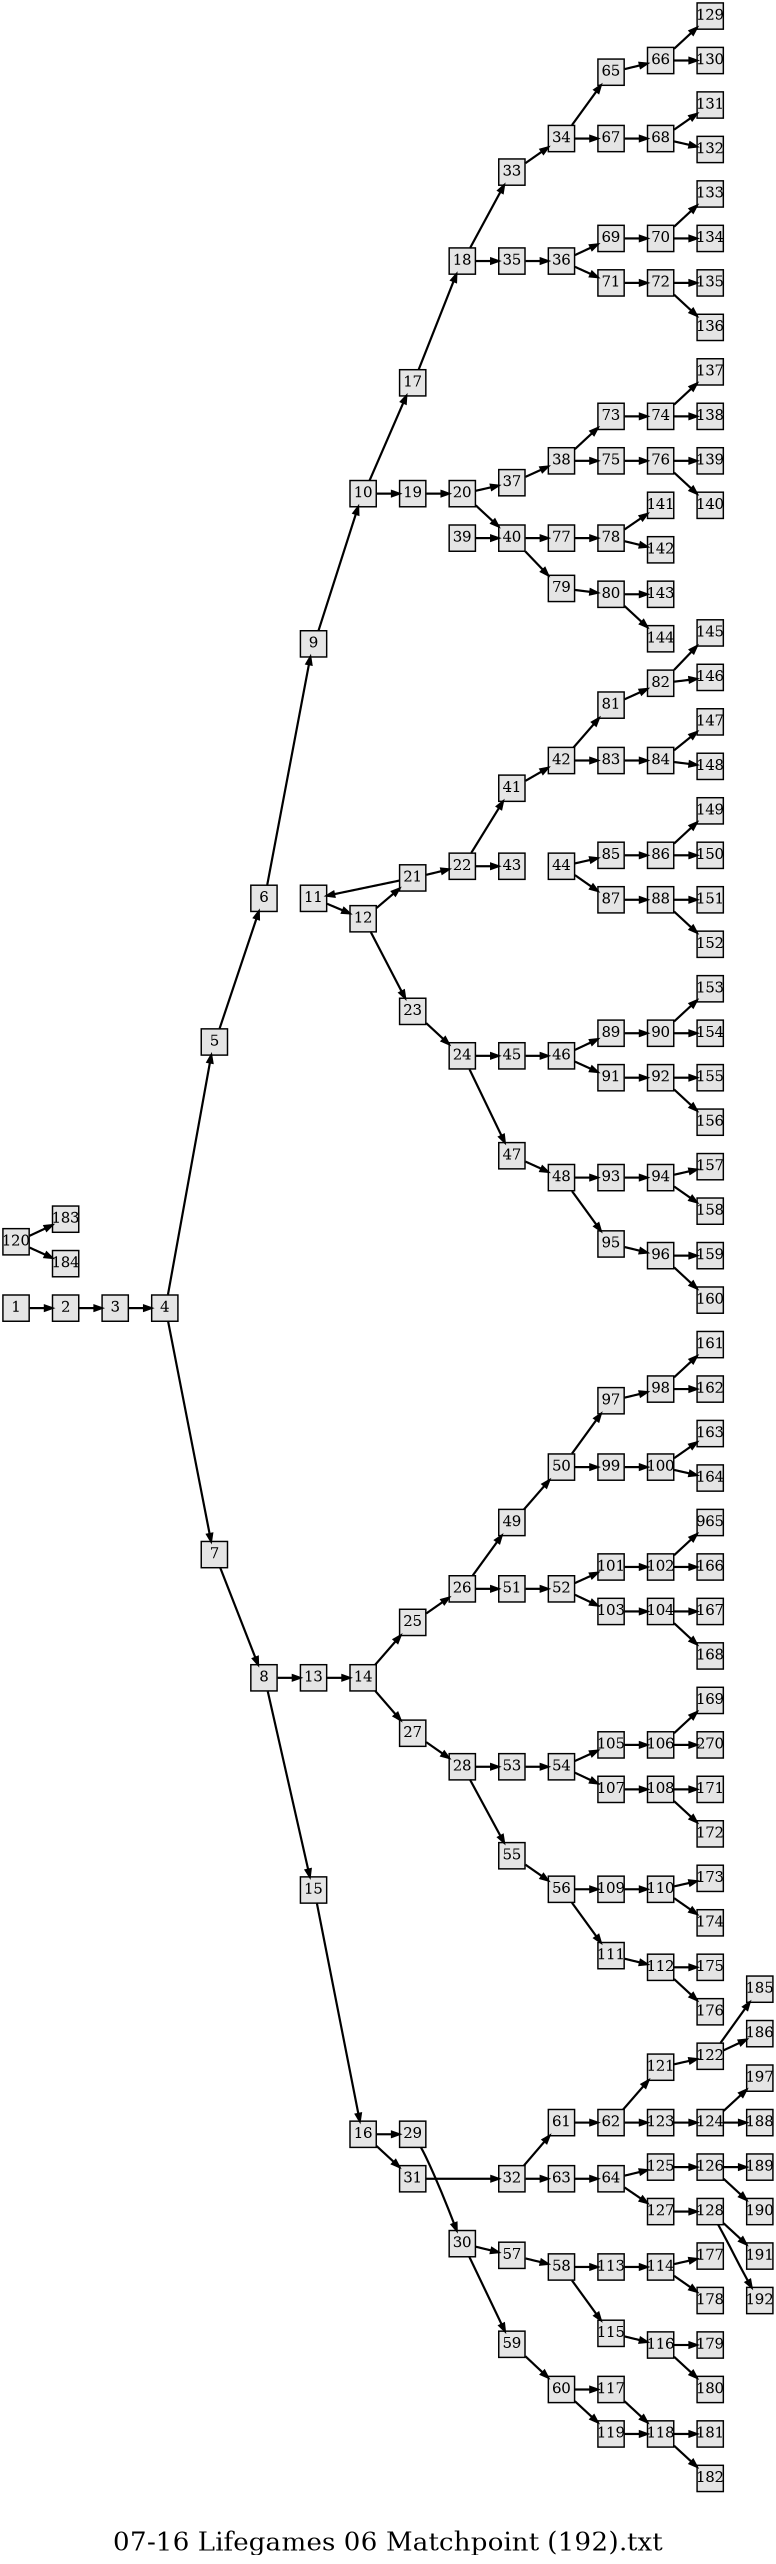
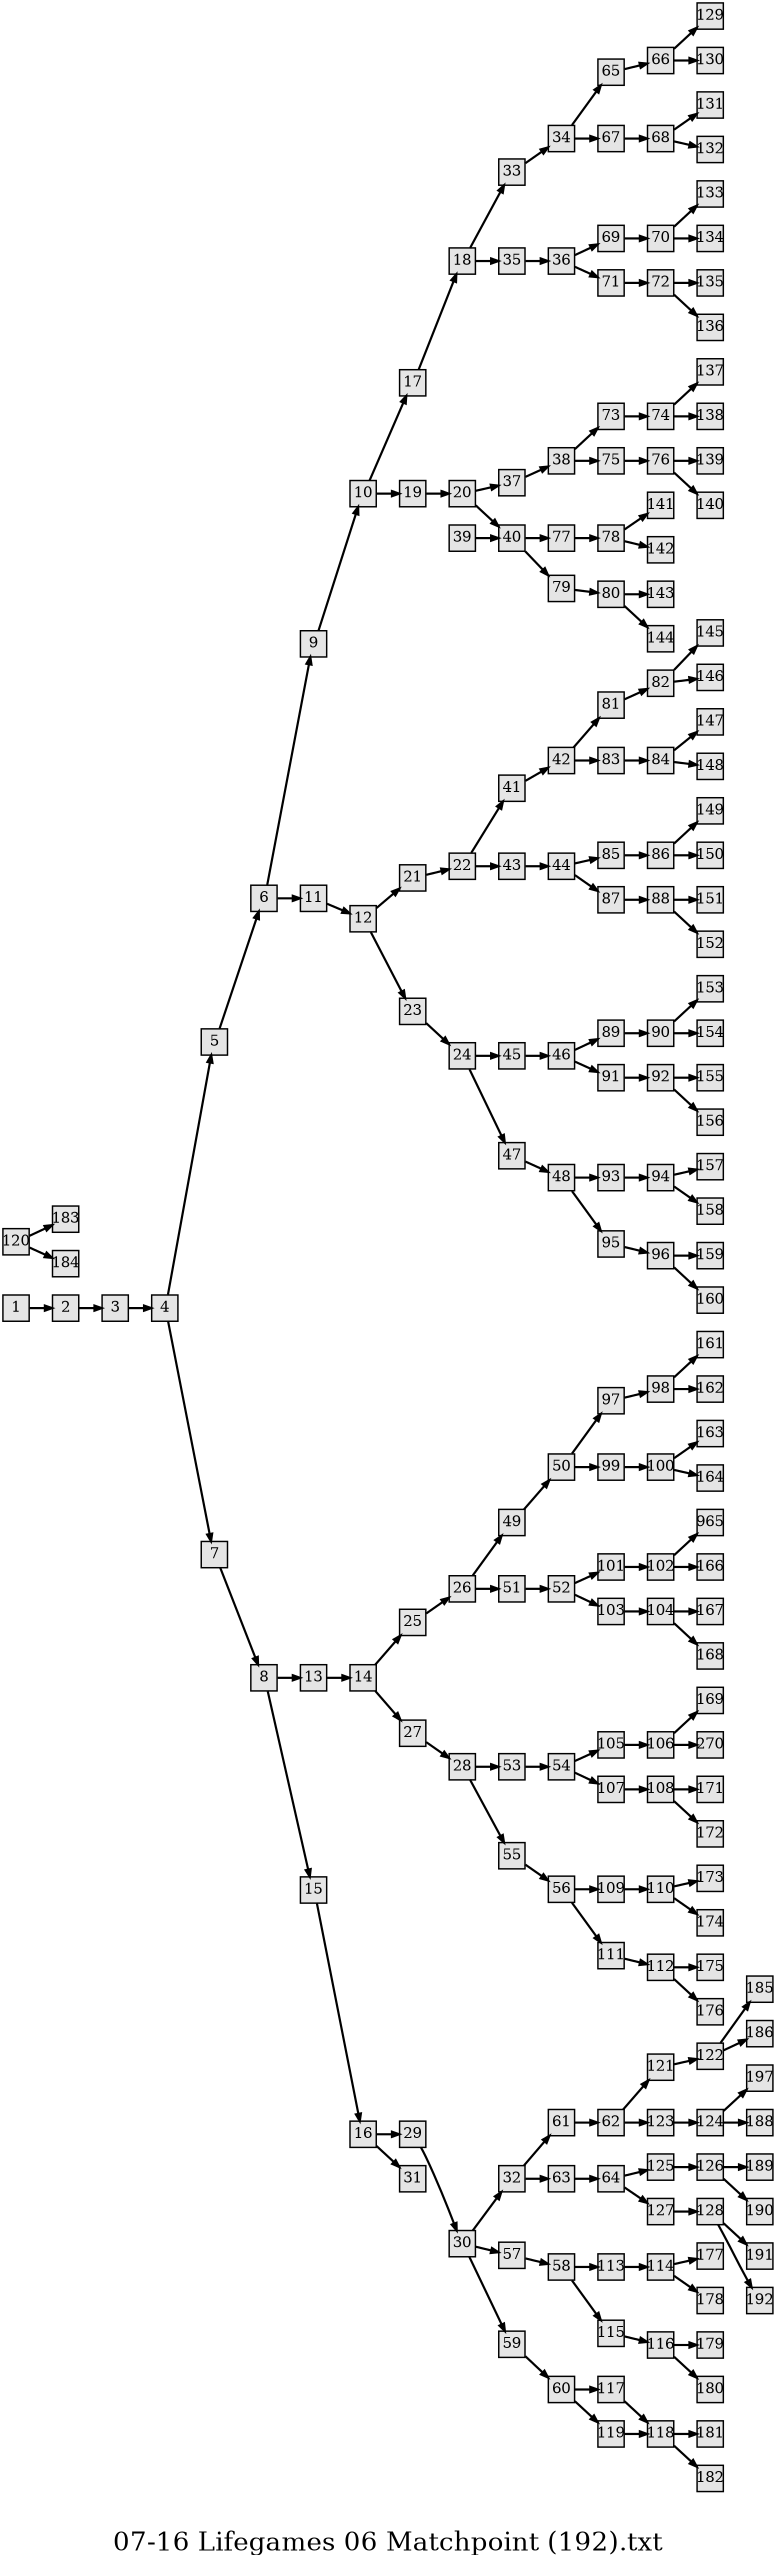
edge "43" -> "44": added
edge "21" -> "11": now "6" -> "11"
edge "31" -> "32": now "30" -> "32"
